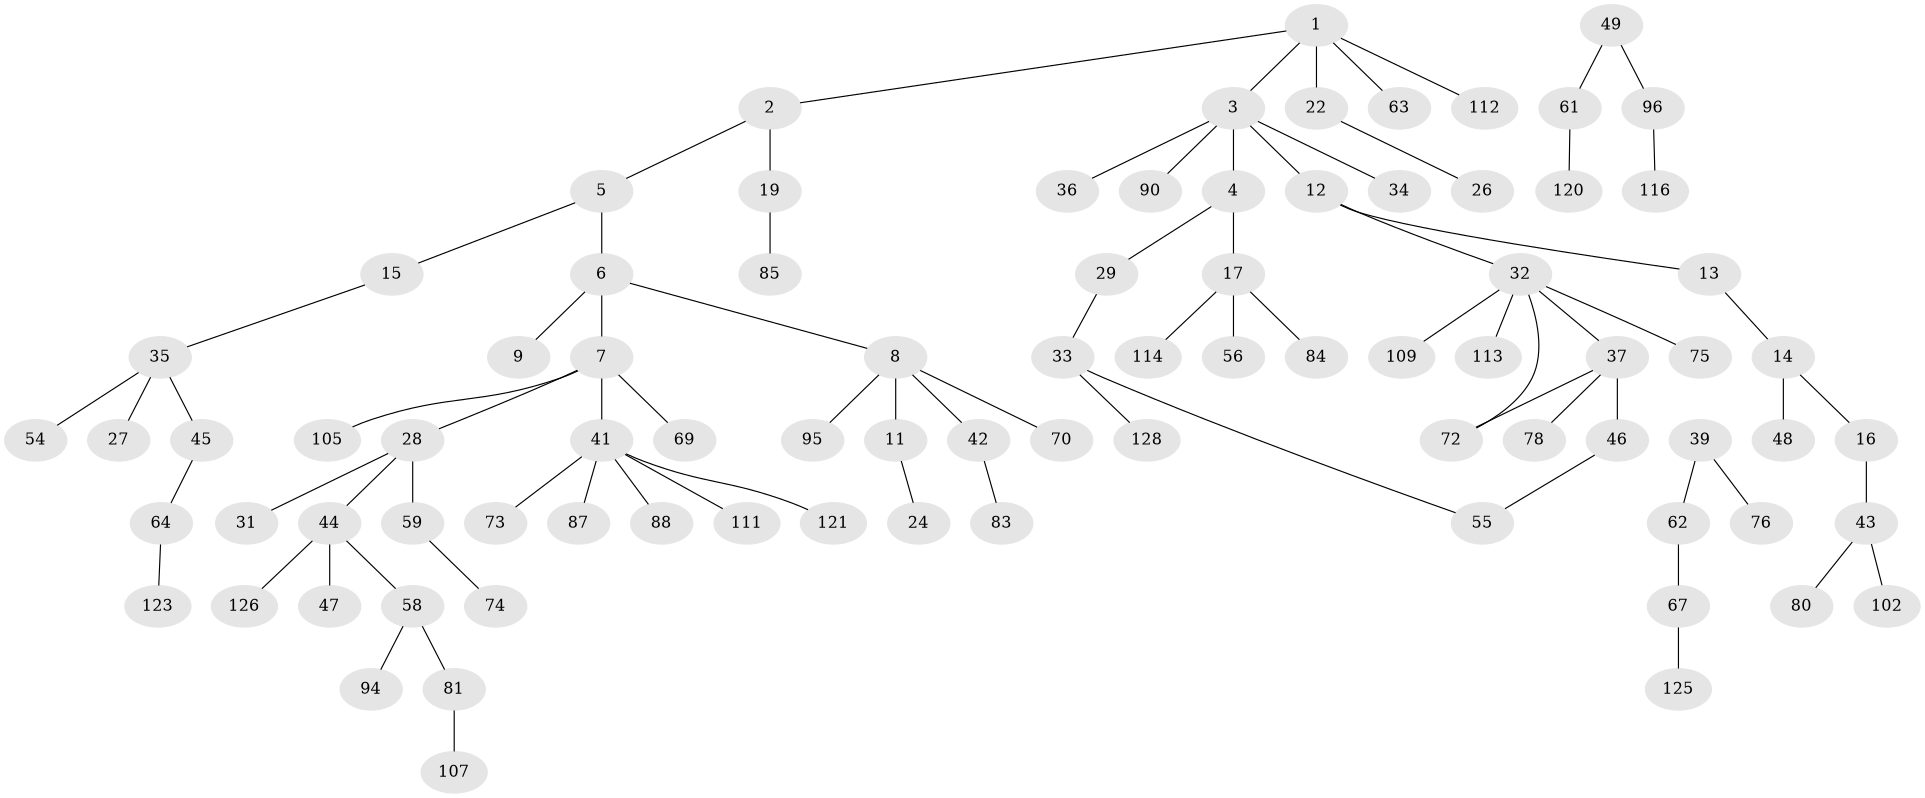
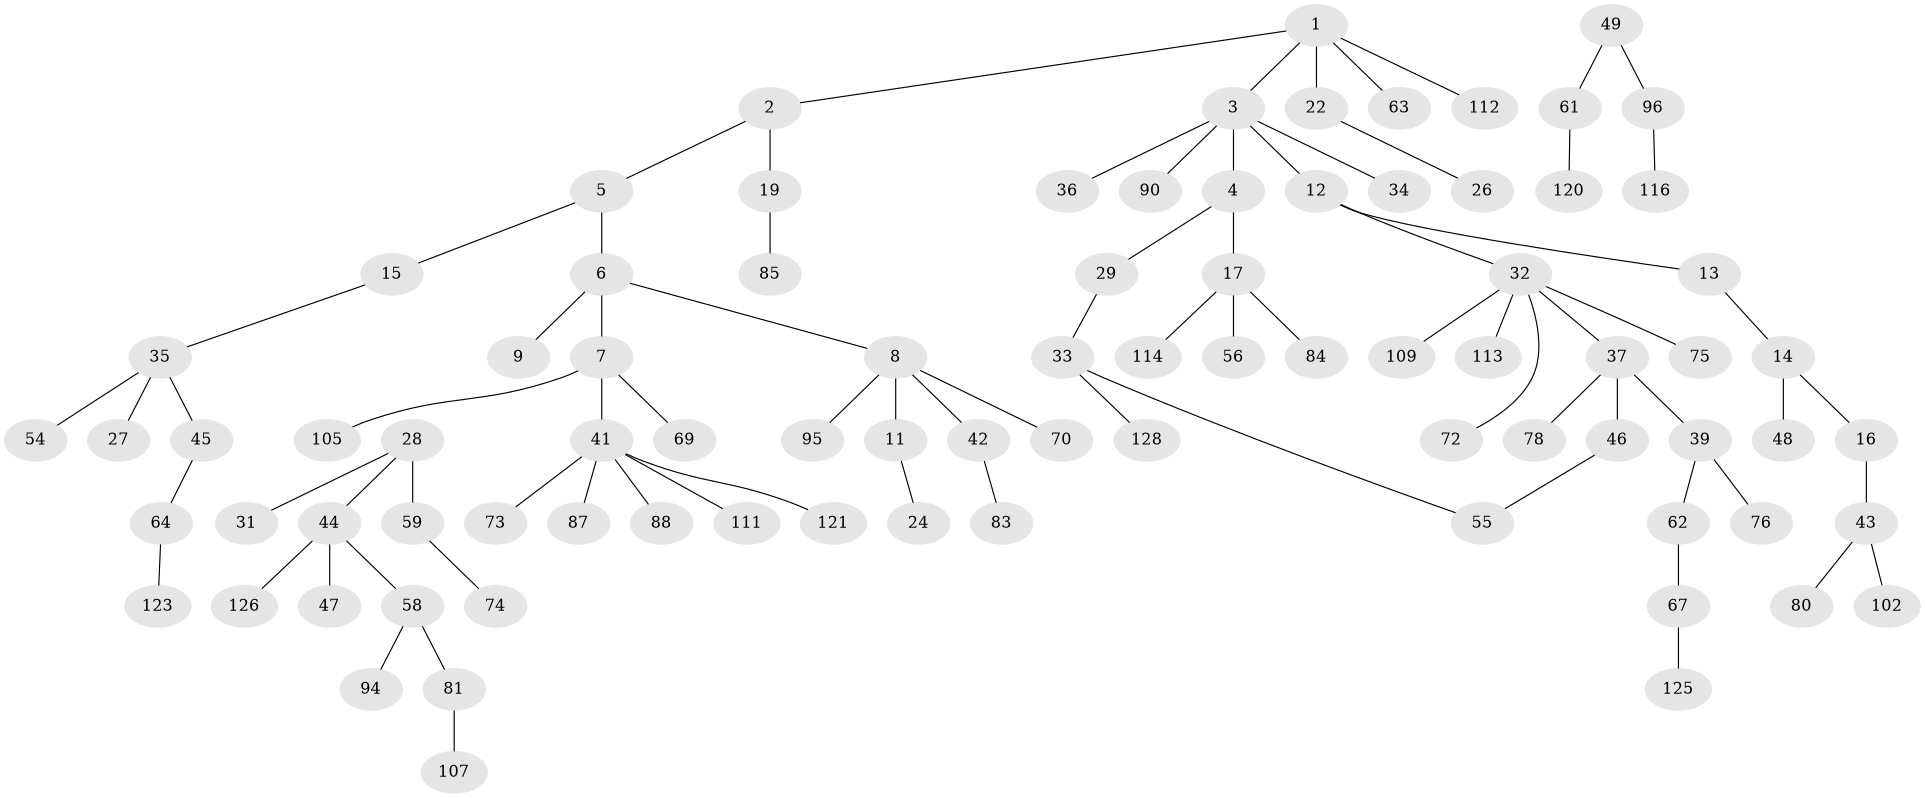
edge "37" -- "72": now "37" -- "39"
edge "7" -- "28": removed
